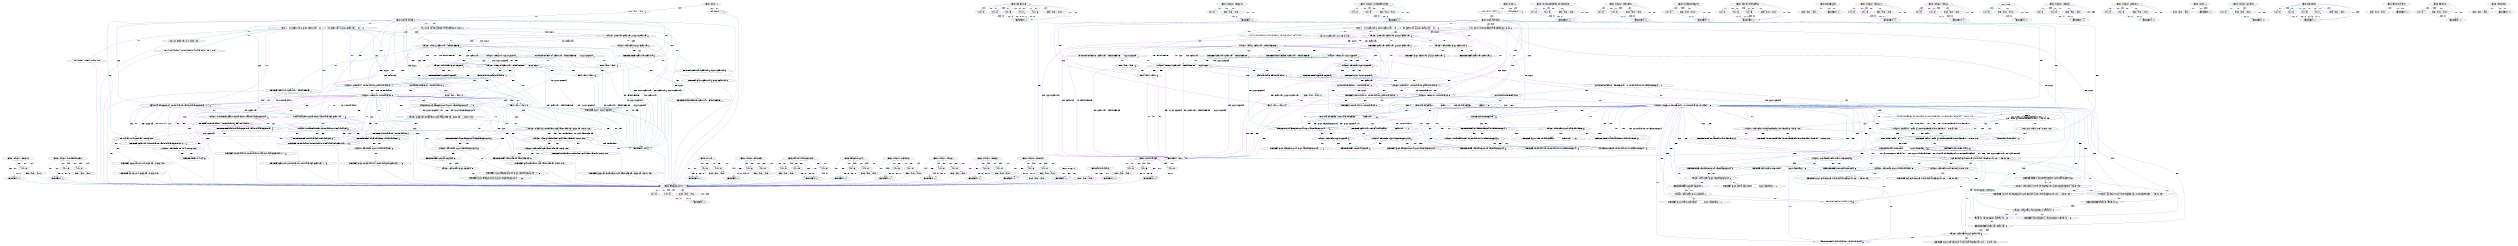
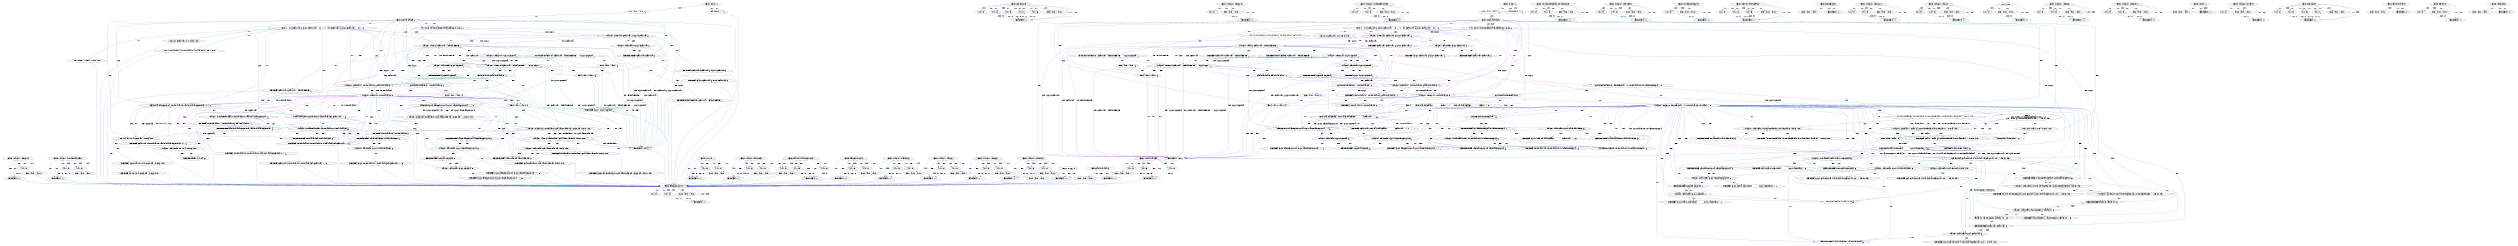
edge "(<operator>.fieldAccess,weak_ptr_factory_.GetWeakPtr)" -> "(FIELD_IDENTIFIER,GetWeakPtr,GetWeakPtr)": added, label "AST:"
